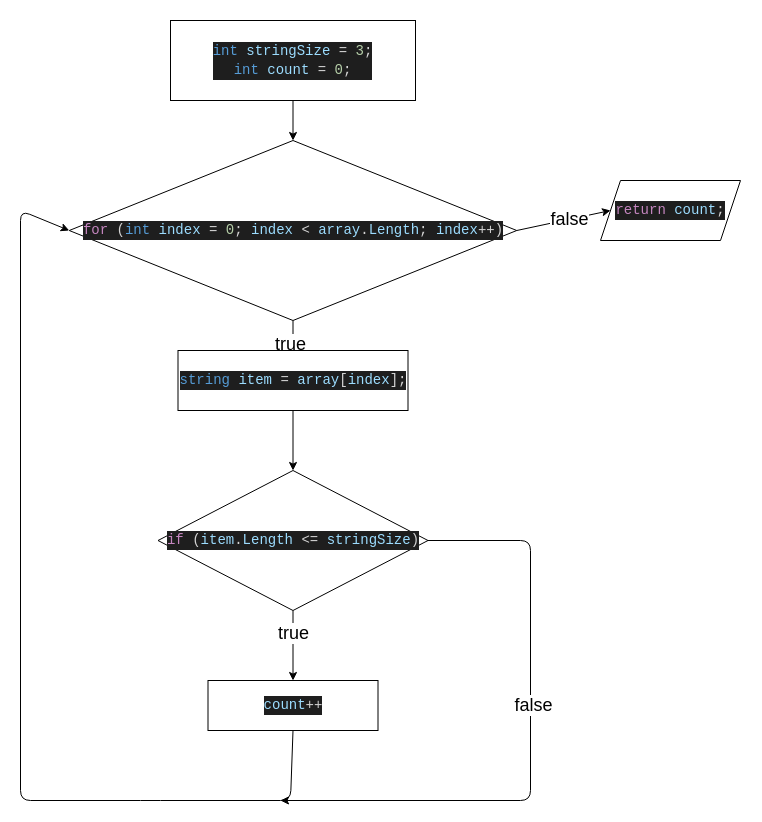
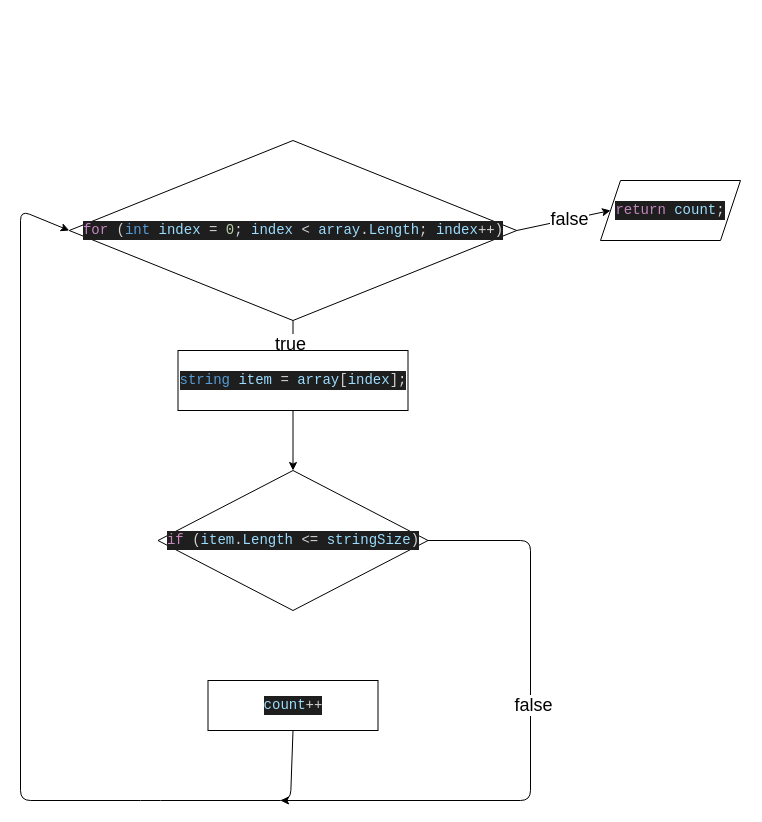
node "int stringSize = 3; int count = 0;": removed
edge "int stringSize = 3; int count = 0;" -> "for (int index = 0; index < array.Length; index++)": removed
edge "if (item.Length <= stringSize)" -> "count++": removed, label "true"
